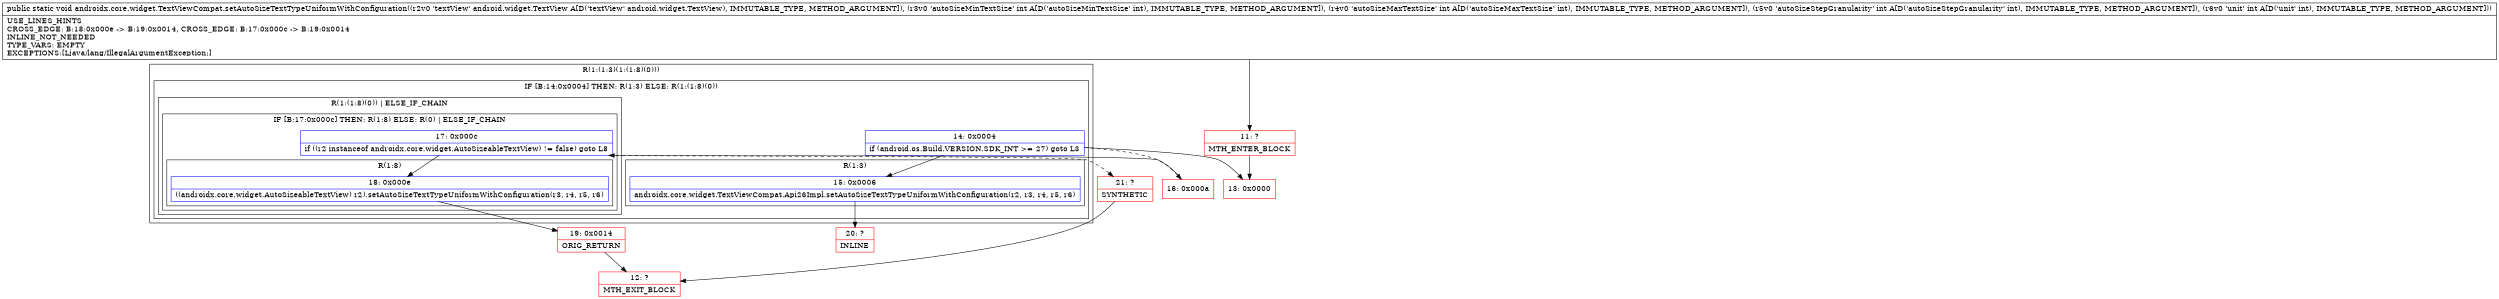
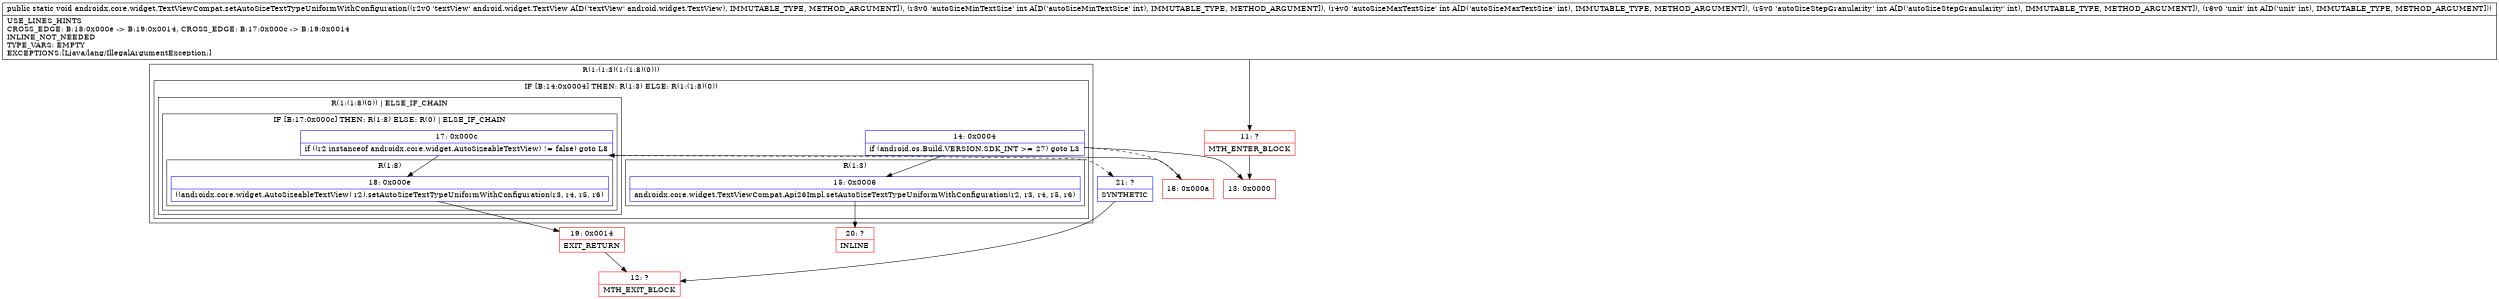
node "21: ?": color red -> blue
node "19: 0x0014": text "ORIG_RETURN" -> "EXIT_RETURN"
